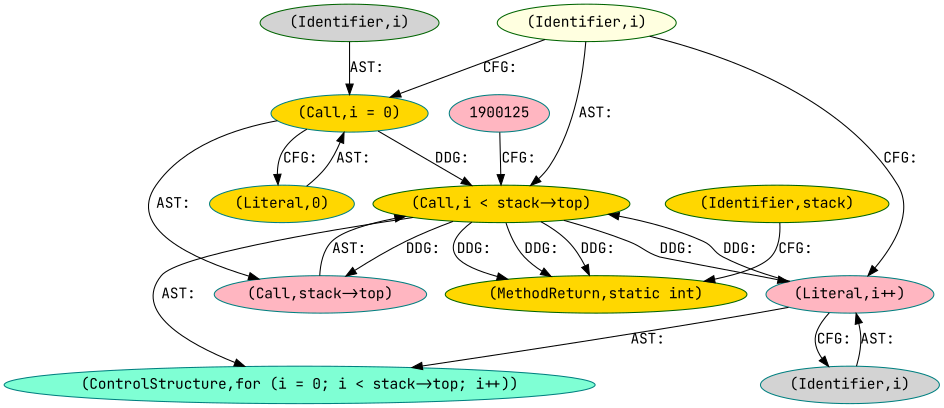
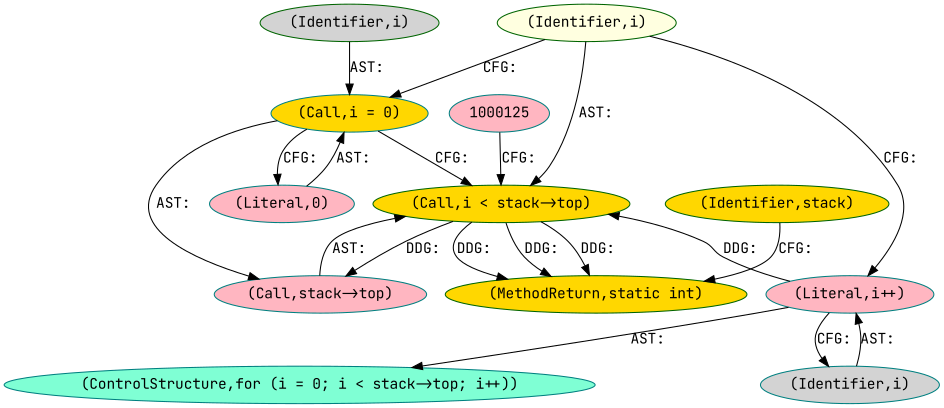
node "1900125": label "1900125" -> "1000125"
edge "(Call,i = 0)" -> "(Call,i < stack->top)": label "DDG: " -> "CFG: "
node "(Literal,0)": fillcolor gold -> lightpink
edge "(Call,i < stack->top)" -> "(ControlStructure,for (i = 0; i < stack->top; i++))": removed, label "AST:"
edge "(Call,i < stack->top)" -> "(Literal,i++)": removed, label "DDG:"
